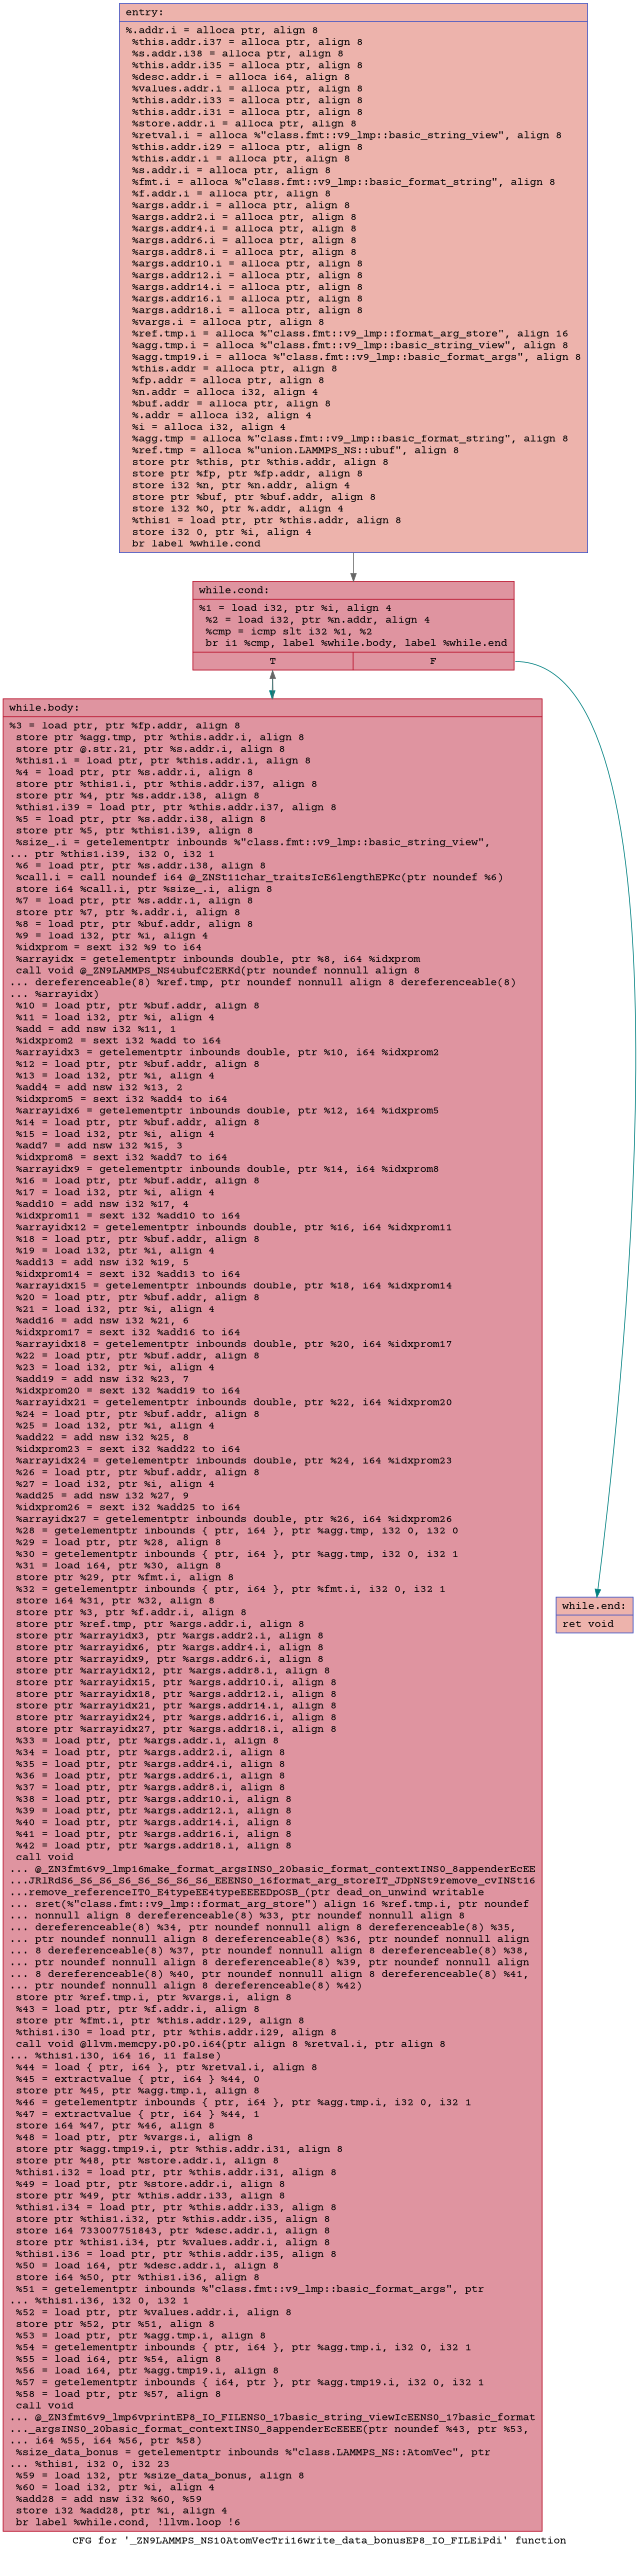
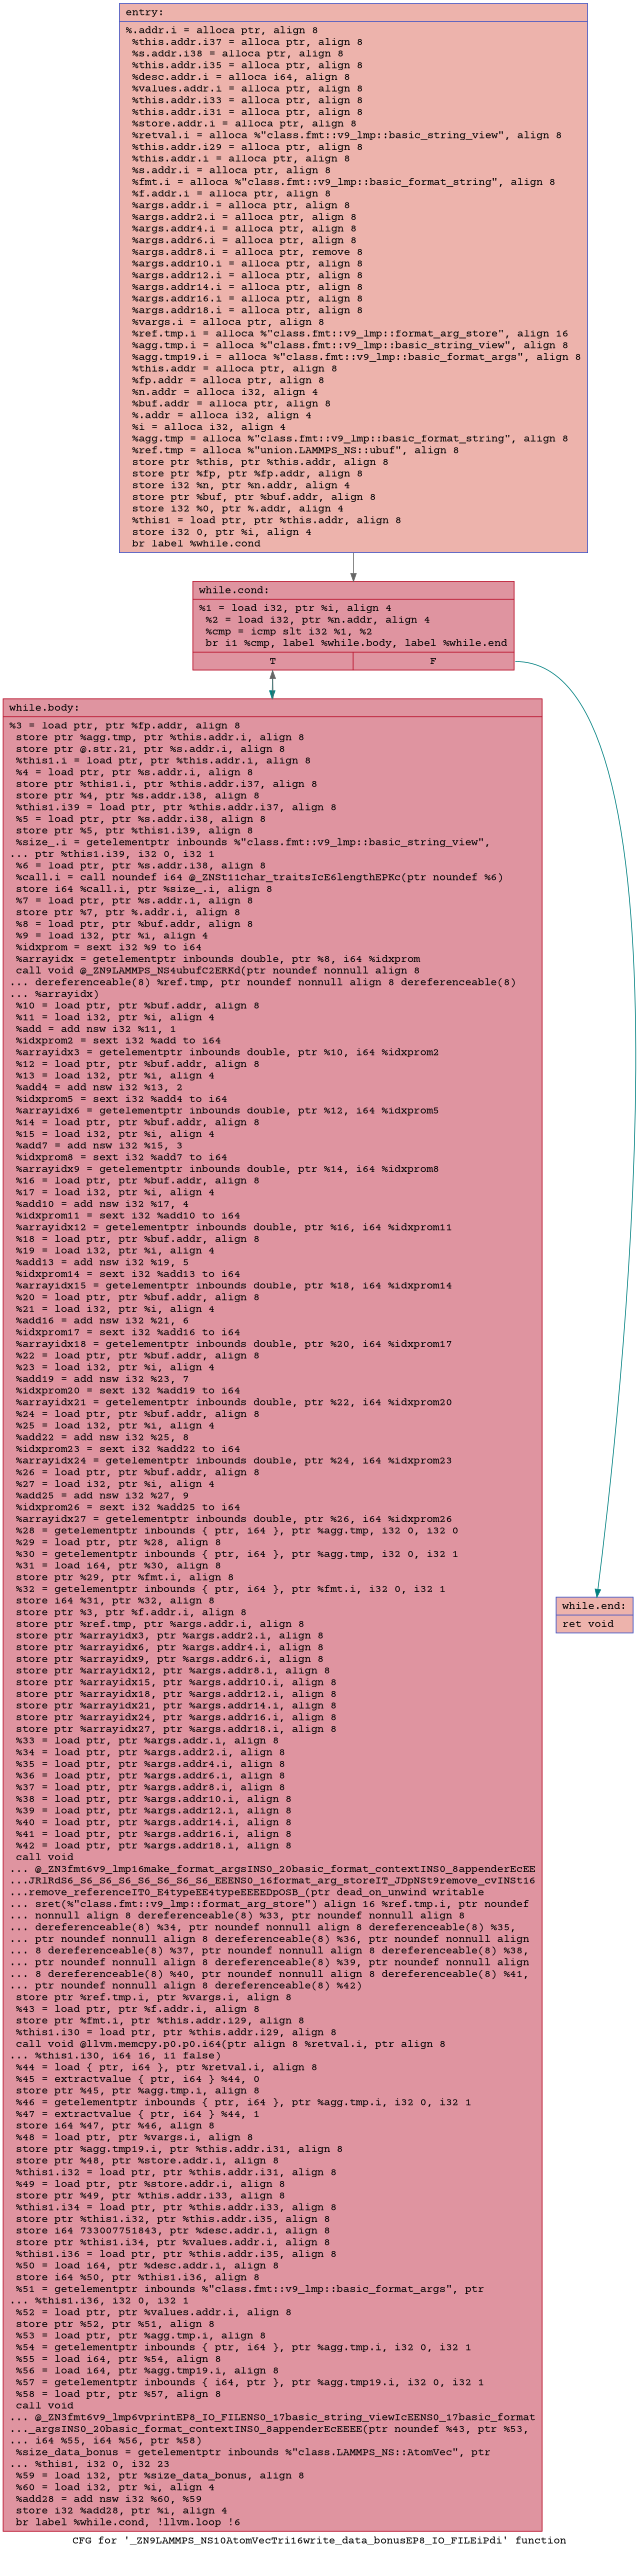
node "entry:": text "%args.addr8.i = alloca ptr, align 8" -> "%args.addr8.i = alloca ptr, remove 8"
